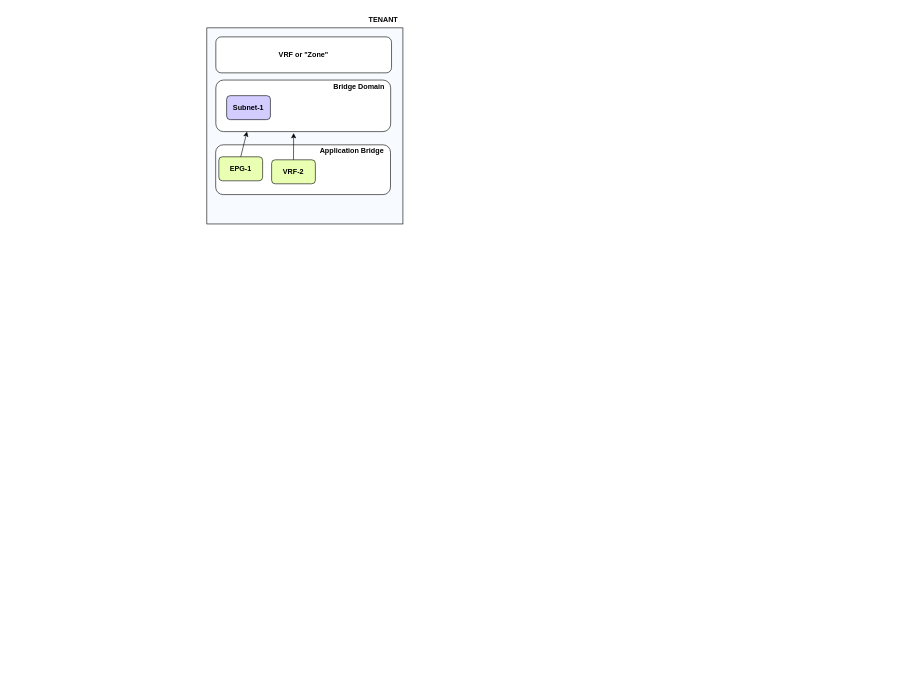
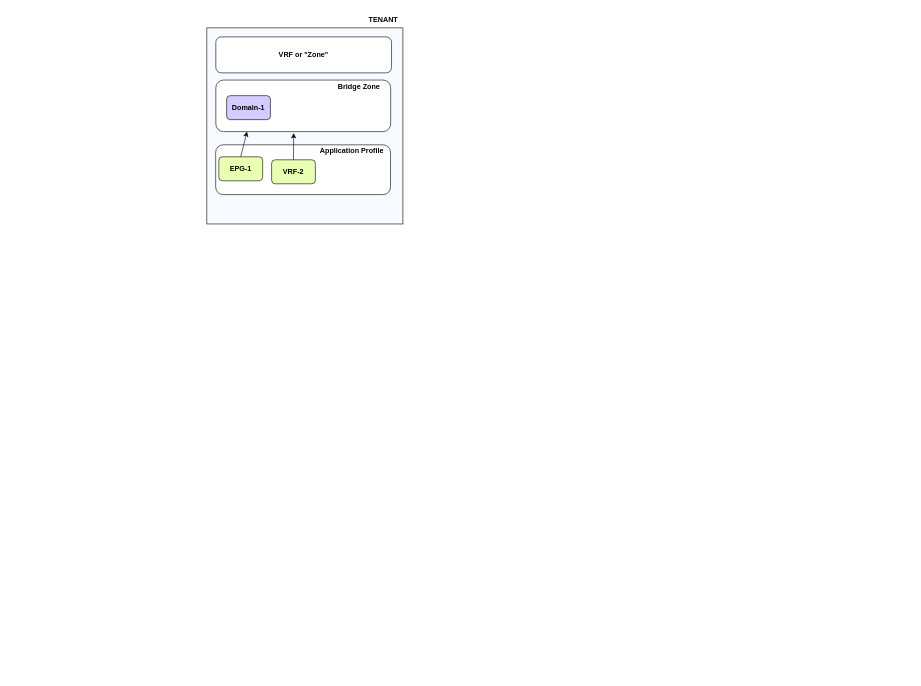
node "Bridge Domain": label "Bridge Domain" -> "Bridge Zone"
node "Subnet-1": label "Subnet-1" -> "Domain-1"
node "Application Bridge": label "Application Bridge" -> "Application Profile"
